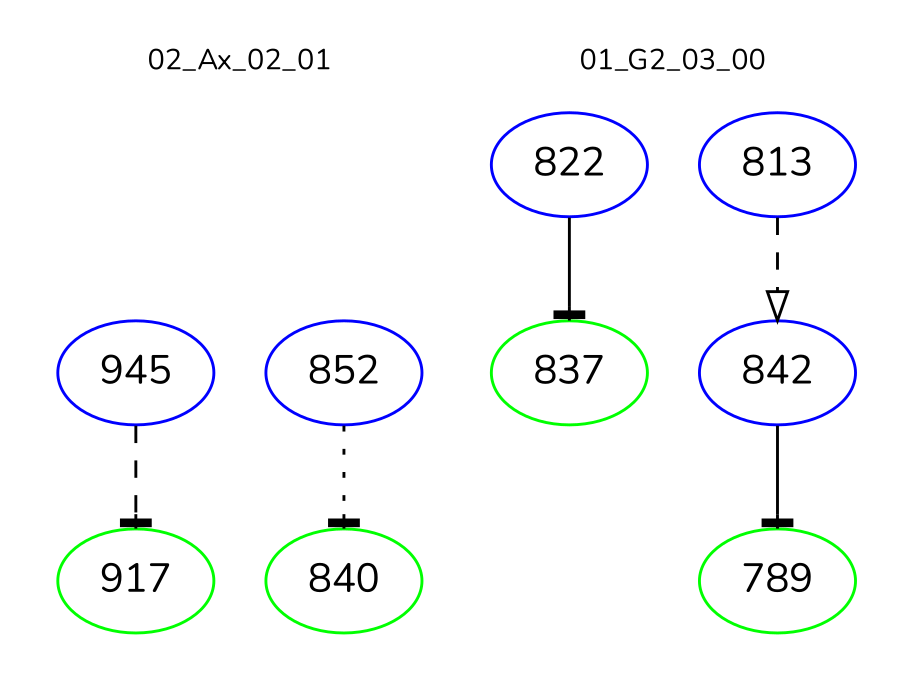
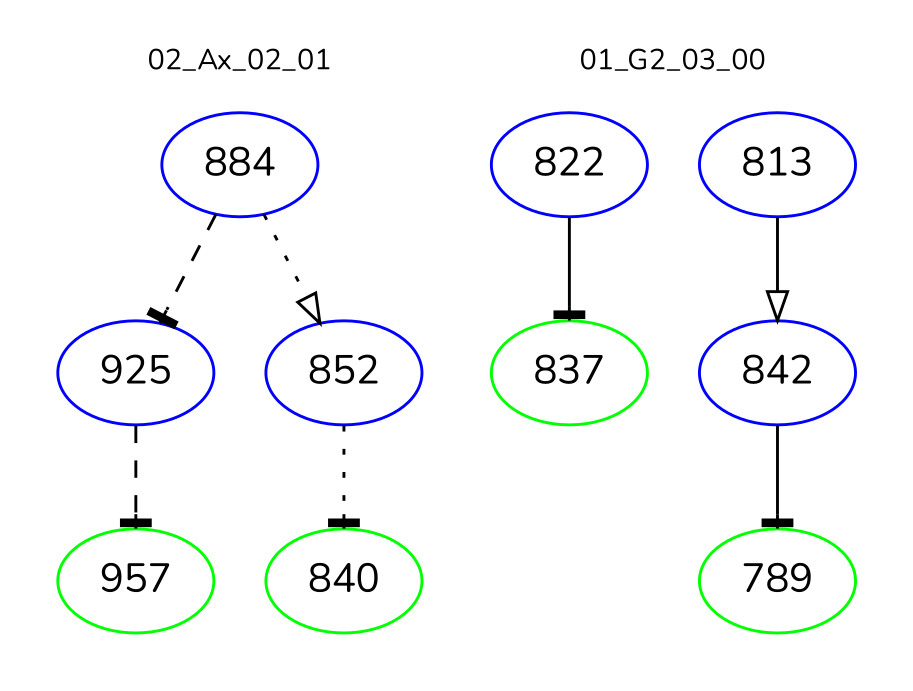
node "884": added
edge "813" -> "842": style dashed -> solid
node "945": label "945" -> "925"
node "917": label "917" -> "957"
